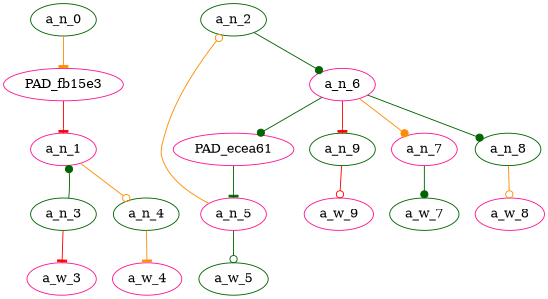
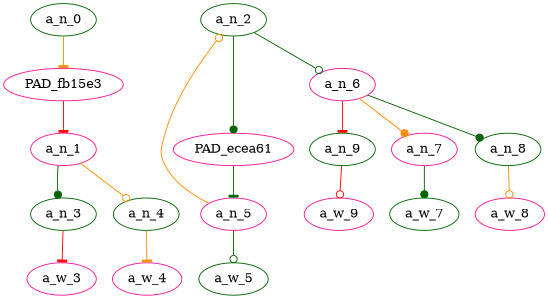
edge "a_n_2" -> "a_n_6": arrowhead dot -> odot
edge "a_n_6" -> "PAD_ecea61": now "a_n_2" -> "PAD_ecea61"
edge "a_n_3" -> "a_n_1": reversed
